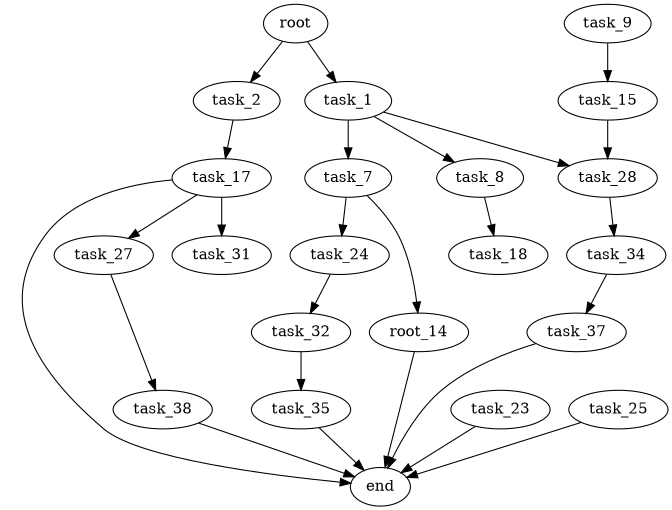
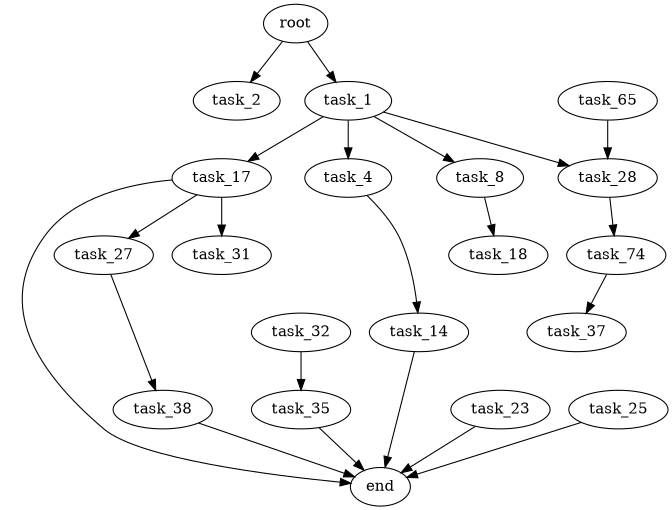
node "task_9": removed
node "task_15": label "task_15" -> "task_65"
edge "task_2" -> "task_17": now "task_1" -> "task_17"
node "task_7": label "task_7" -> "task_4"
node "task_24": removed
node "task_34": label "task_34" -> "task_74"
node "root_14": label "root_14" -> "task_14"
edge "task_37" -> "end": removed
